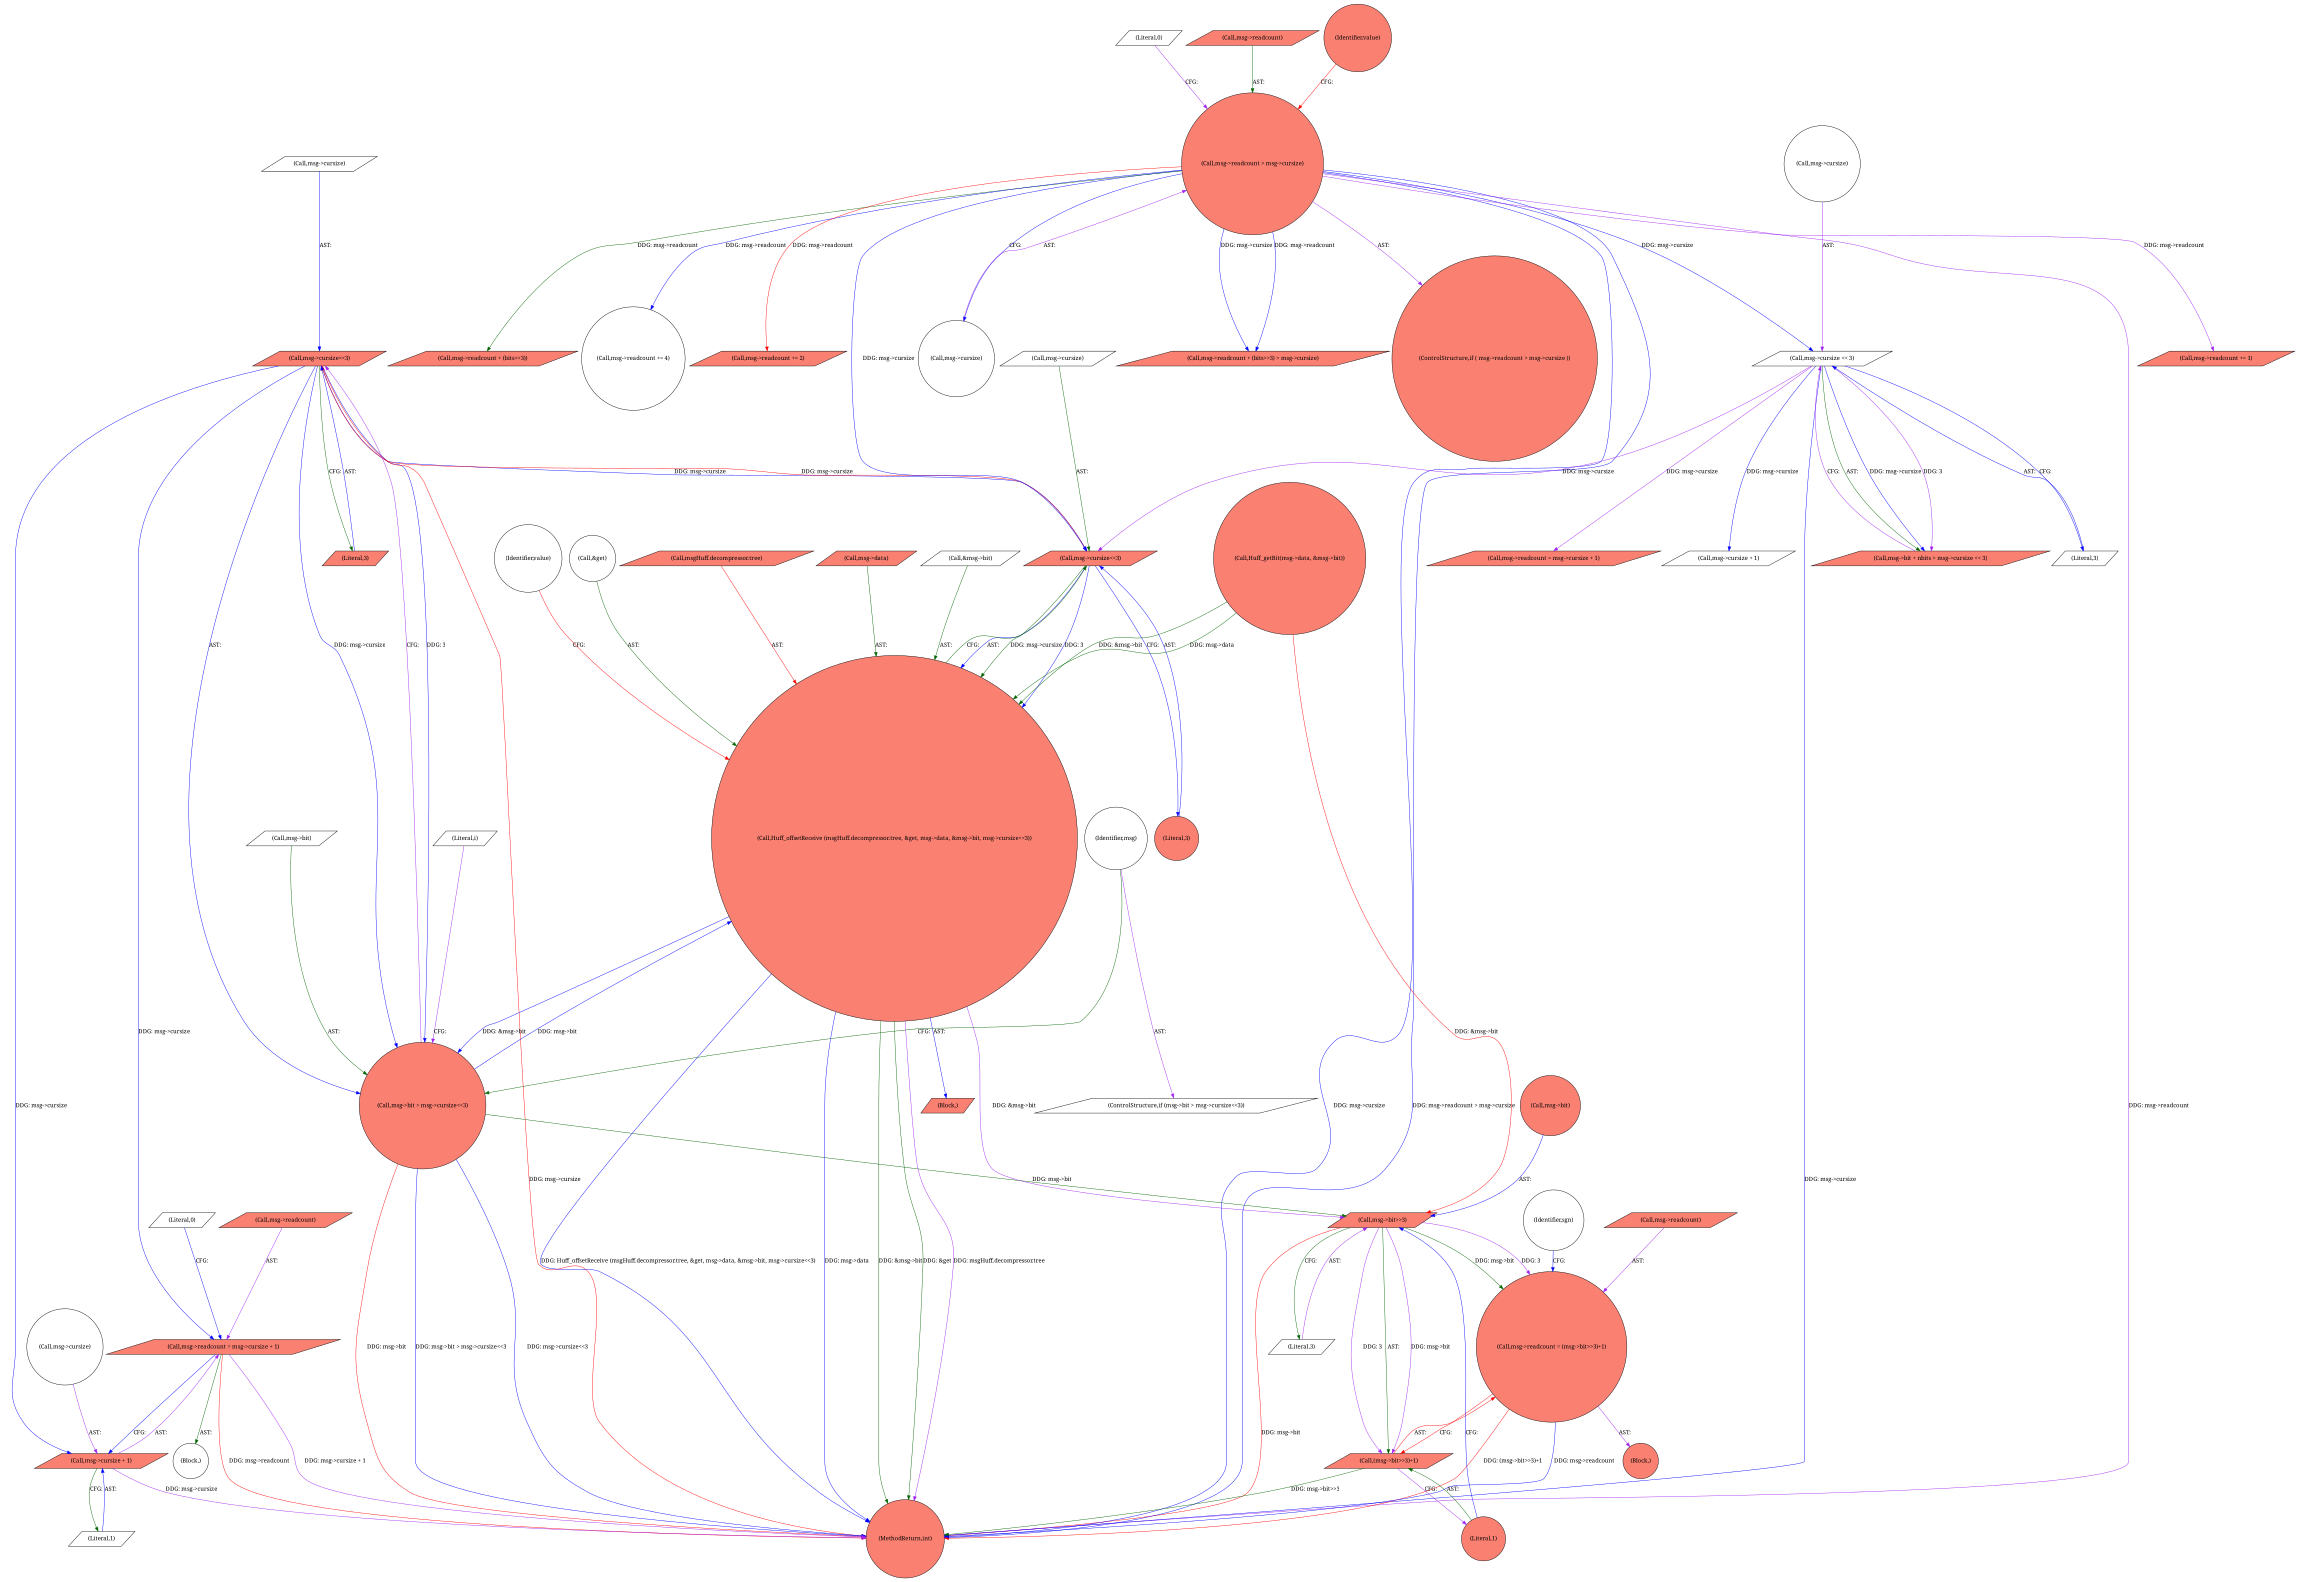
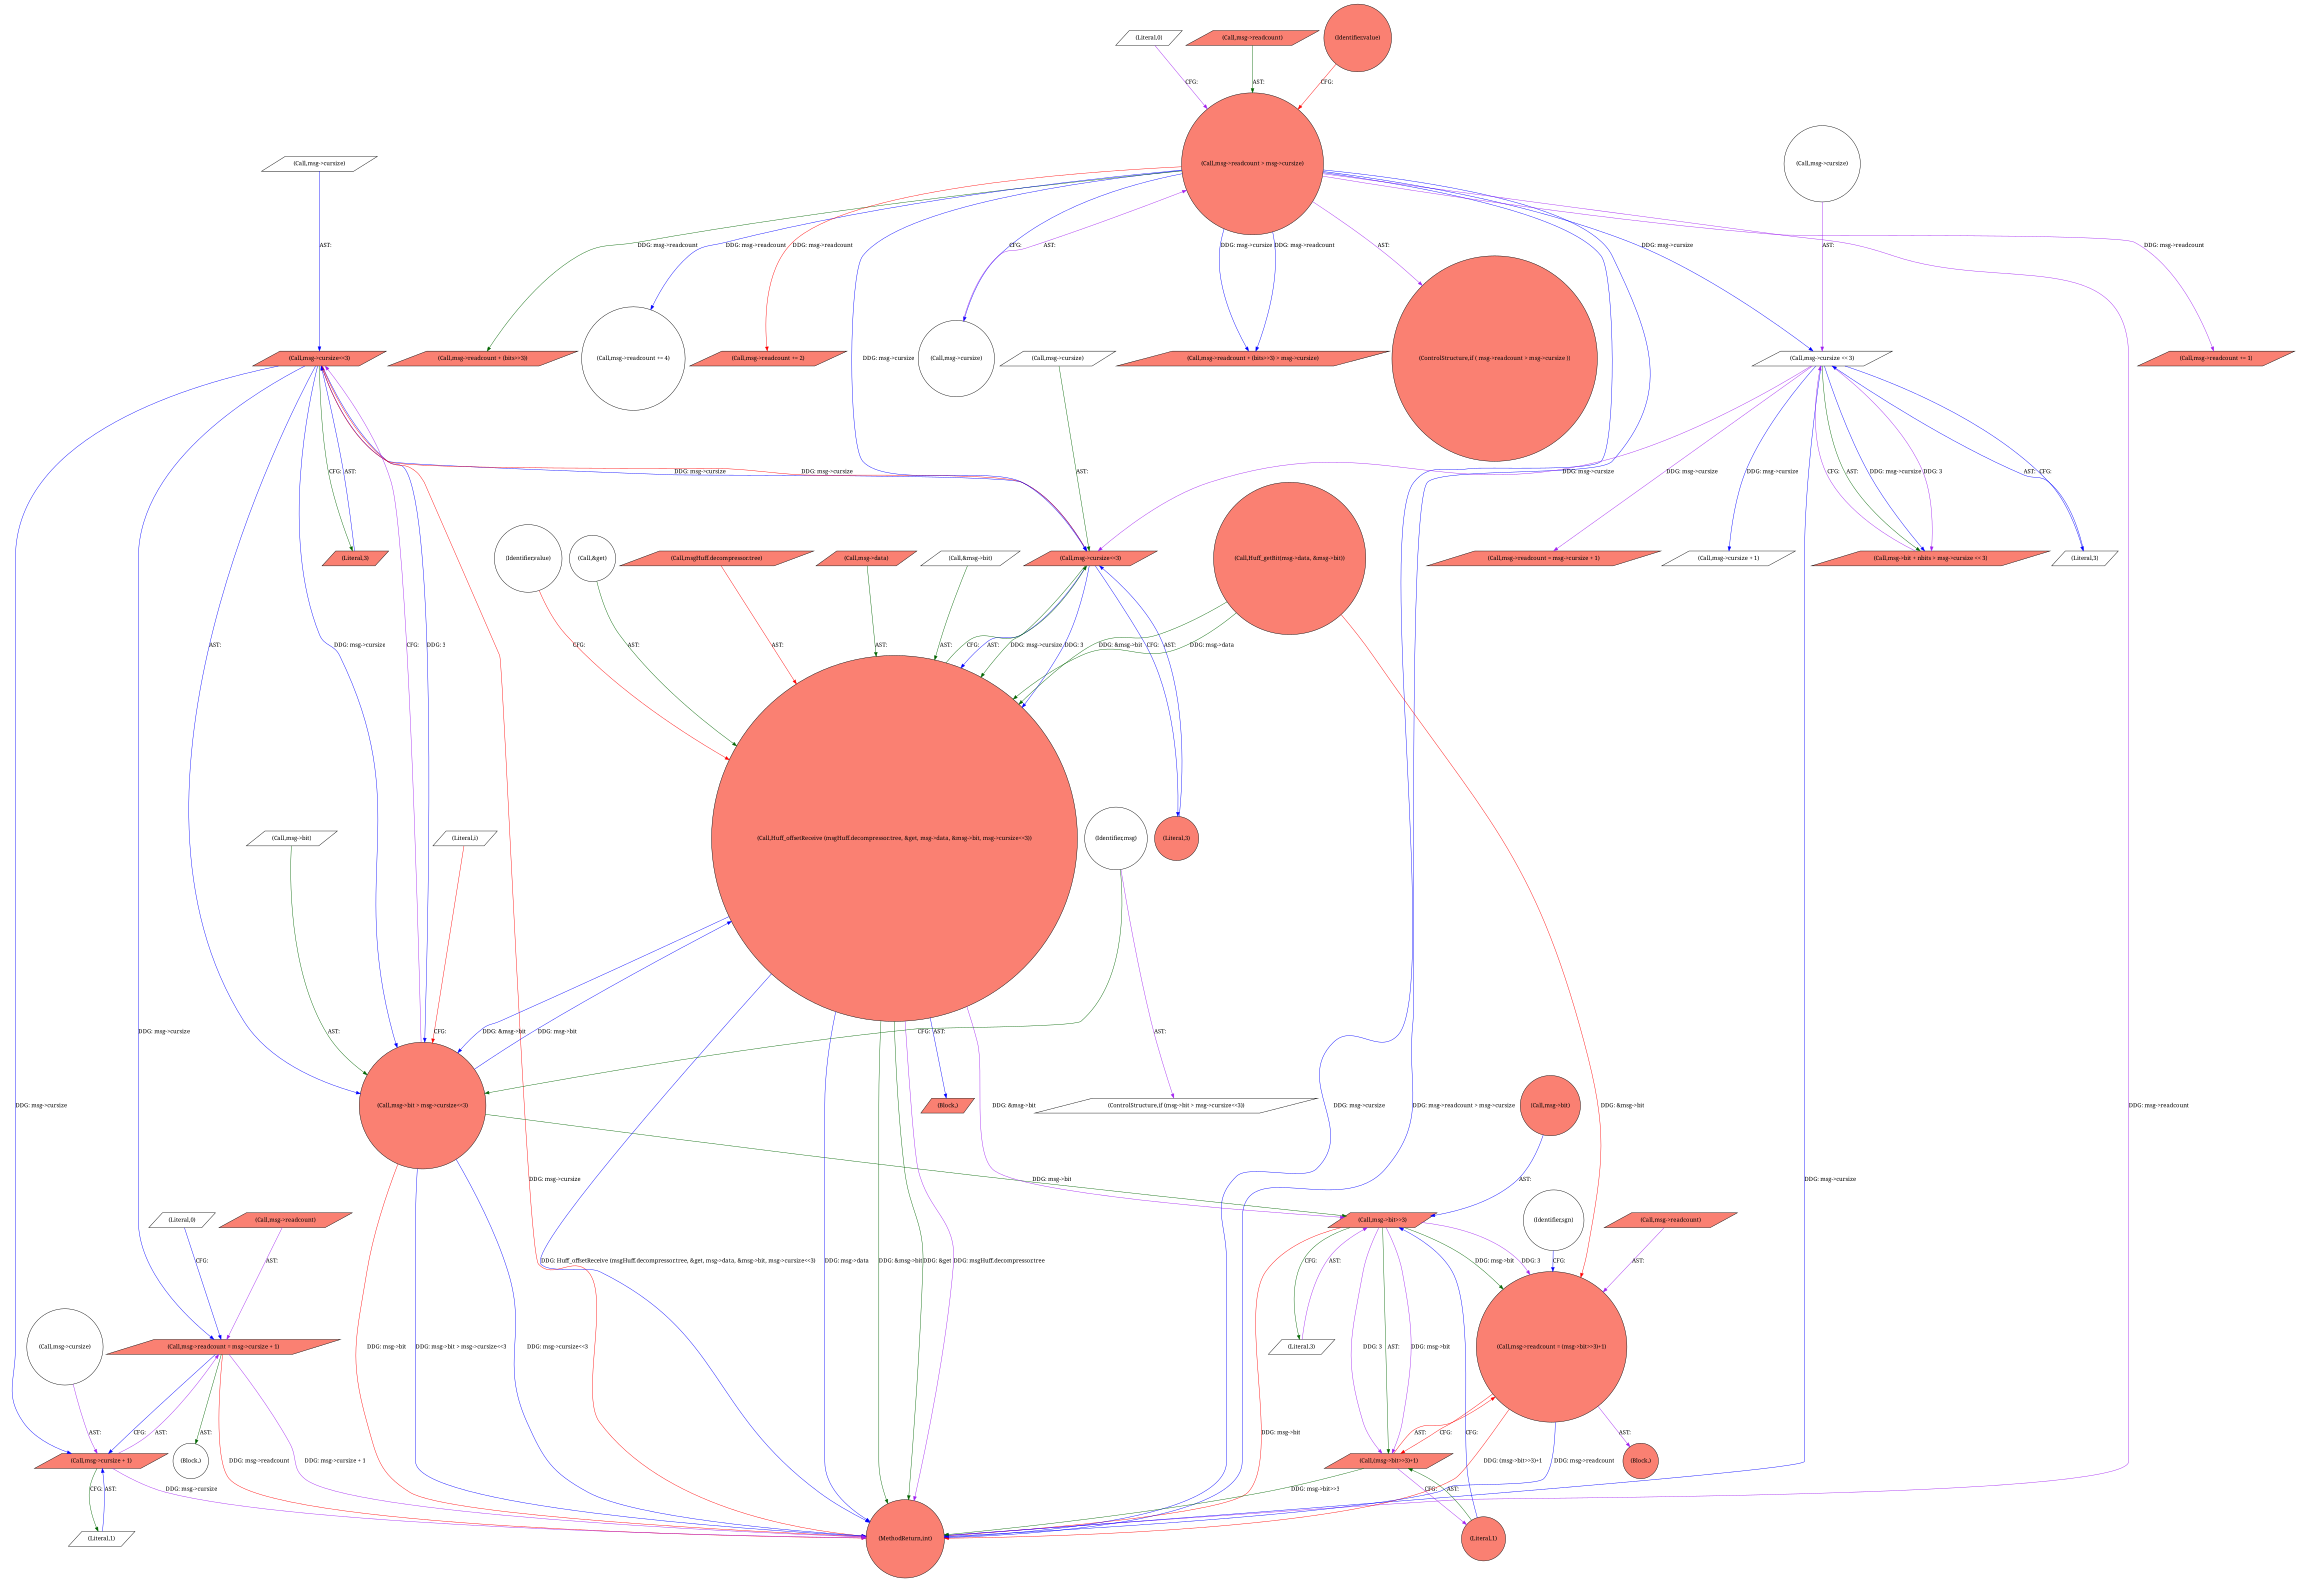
edge "(Literal,i)" -> "(Call,msg->bit > msg->cursize<<3)": color purple -> red
edge "(Call,Huff_getBit(msg->data, &msg->bit))" -> "(Call,msg->bit>>3)": now "(Call,Huff_getBit(msg->data, &msg->bit))" -> "(Call,msg->readcount = (msg->bit>>3)+1)"
